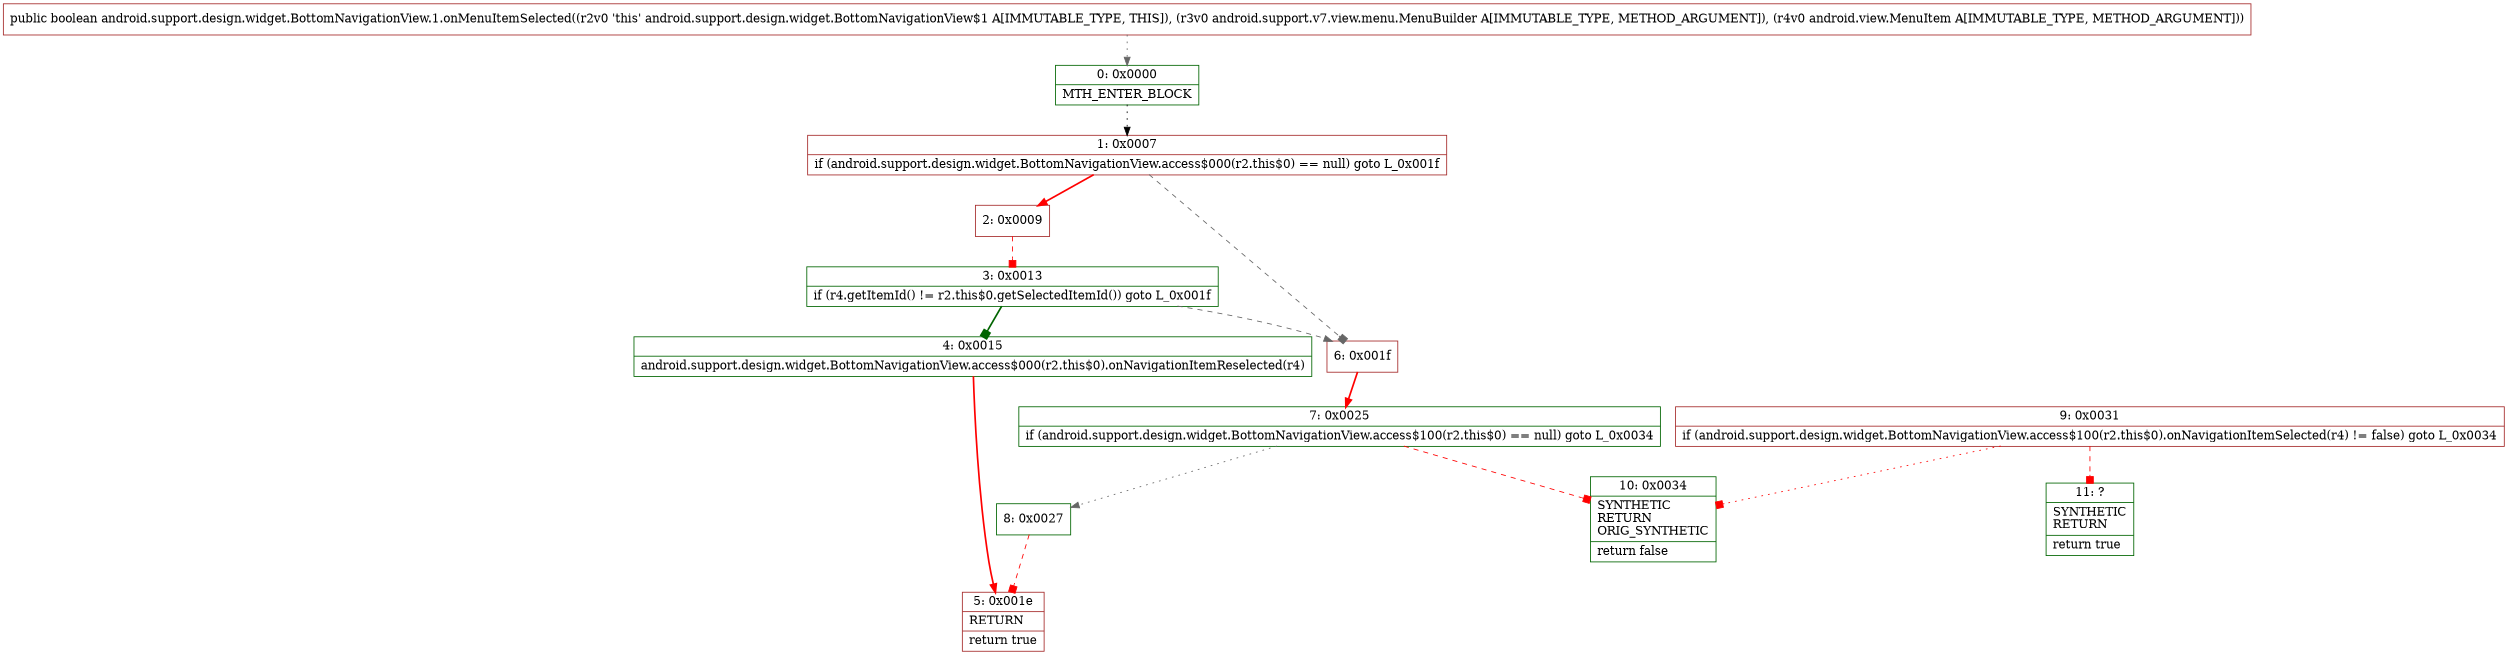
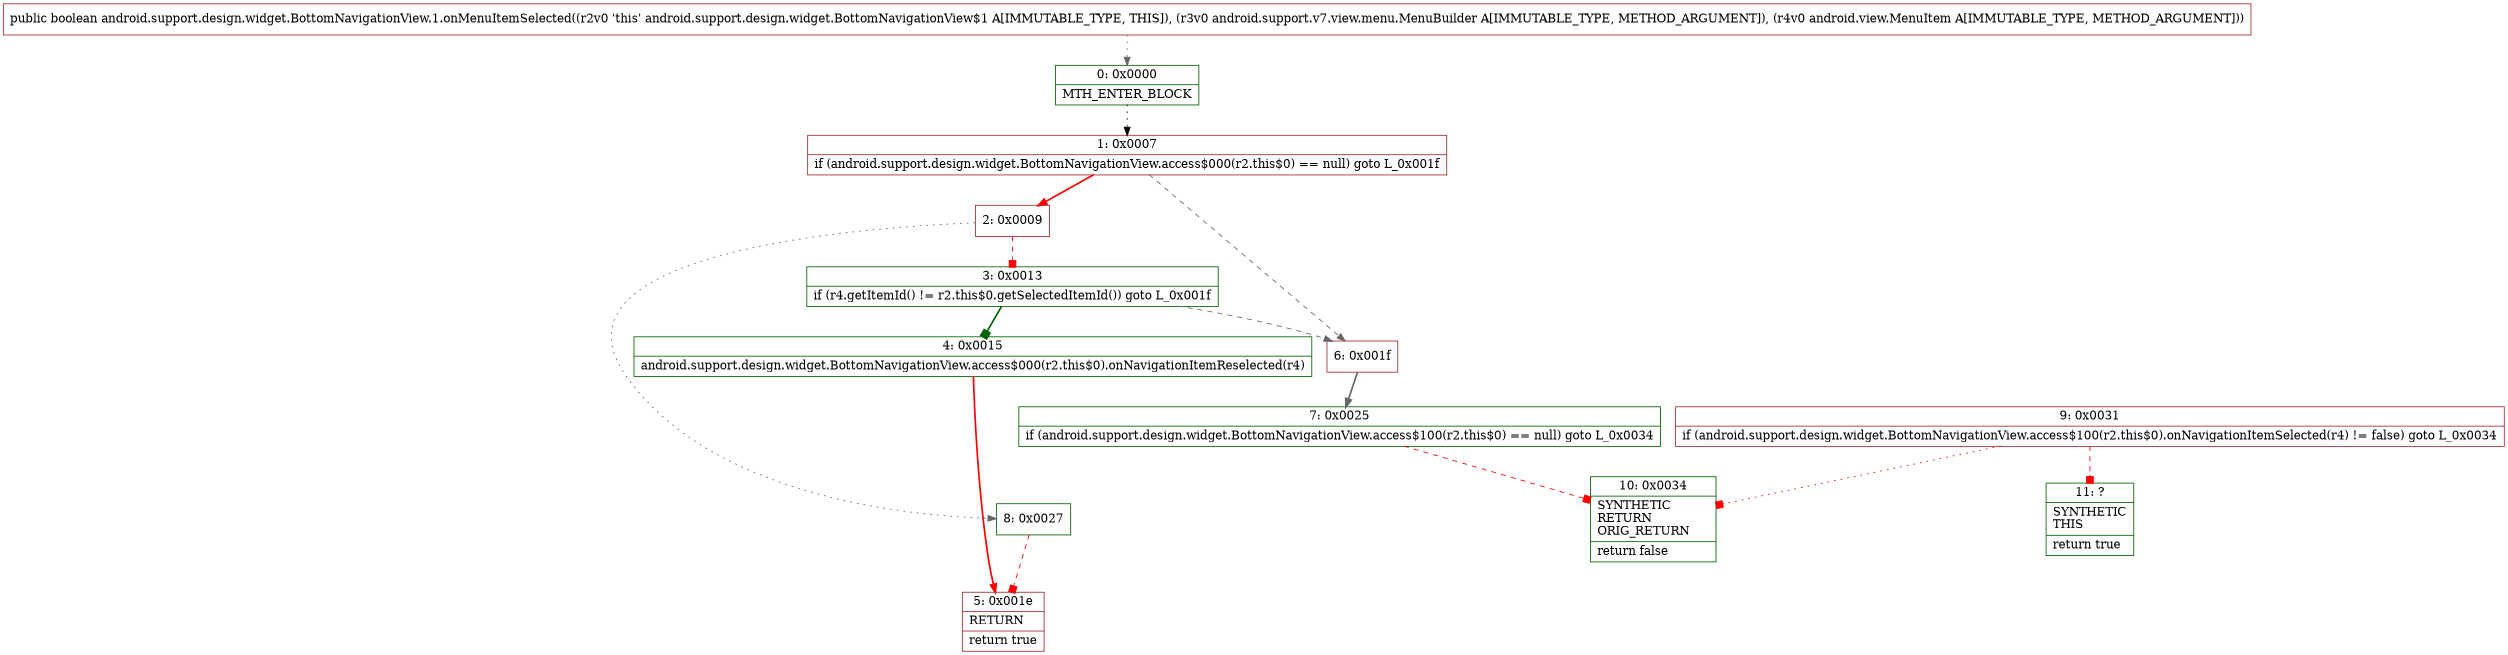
edge "1: 0x0007" -> "6: 0x001f": arrowhead box -> normal
edge "6: 0x001f" -> "7: 0x0025": color red -> gray40
edge "7: 0x0025" -> "8: 0x0027": now "2: 0x0009" -> "8: 0x0027"
node "11: ?": text "RETURN" -> "THIS"
node "10: 0x0034": text "ORIG_SYNTHETIC" -> "ORIG_RETURN"
